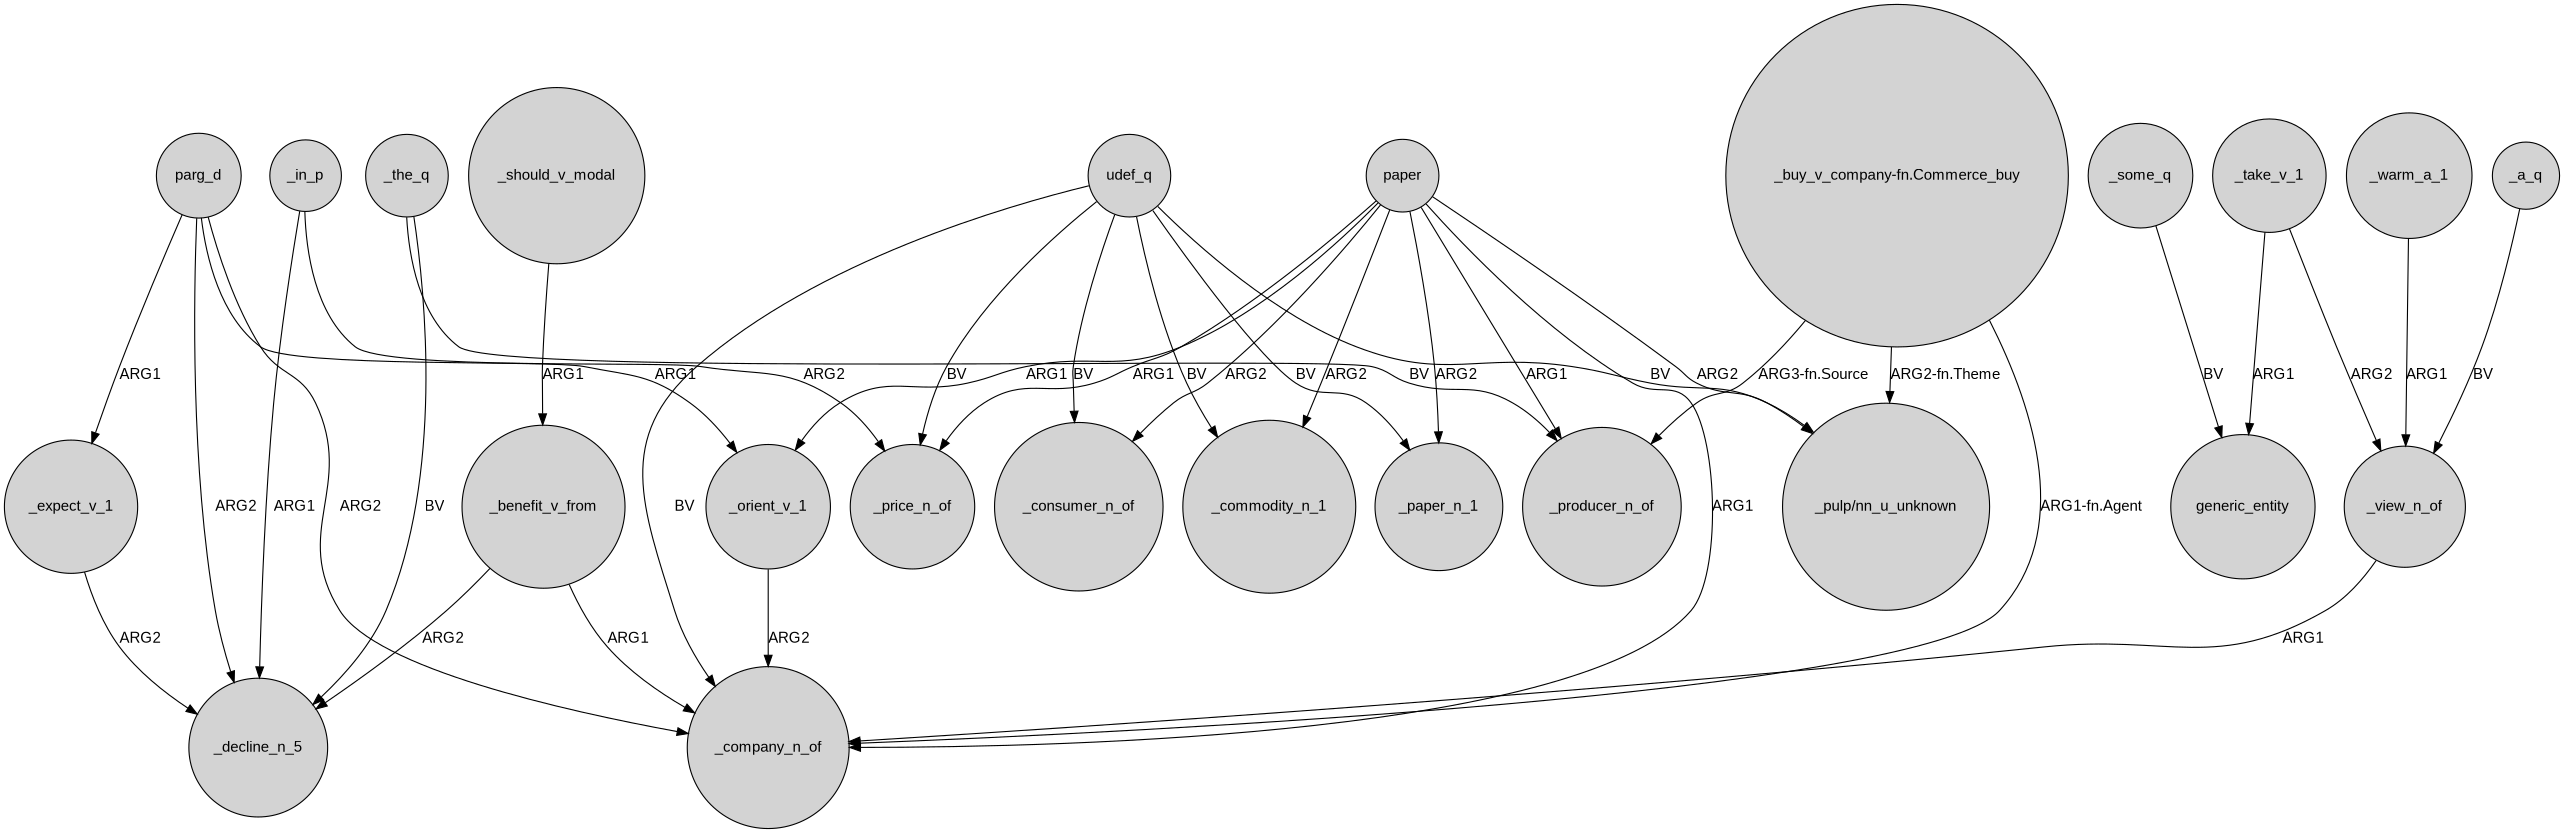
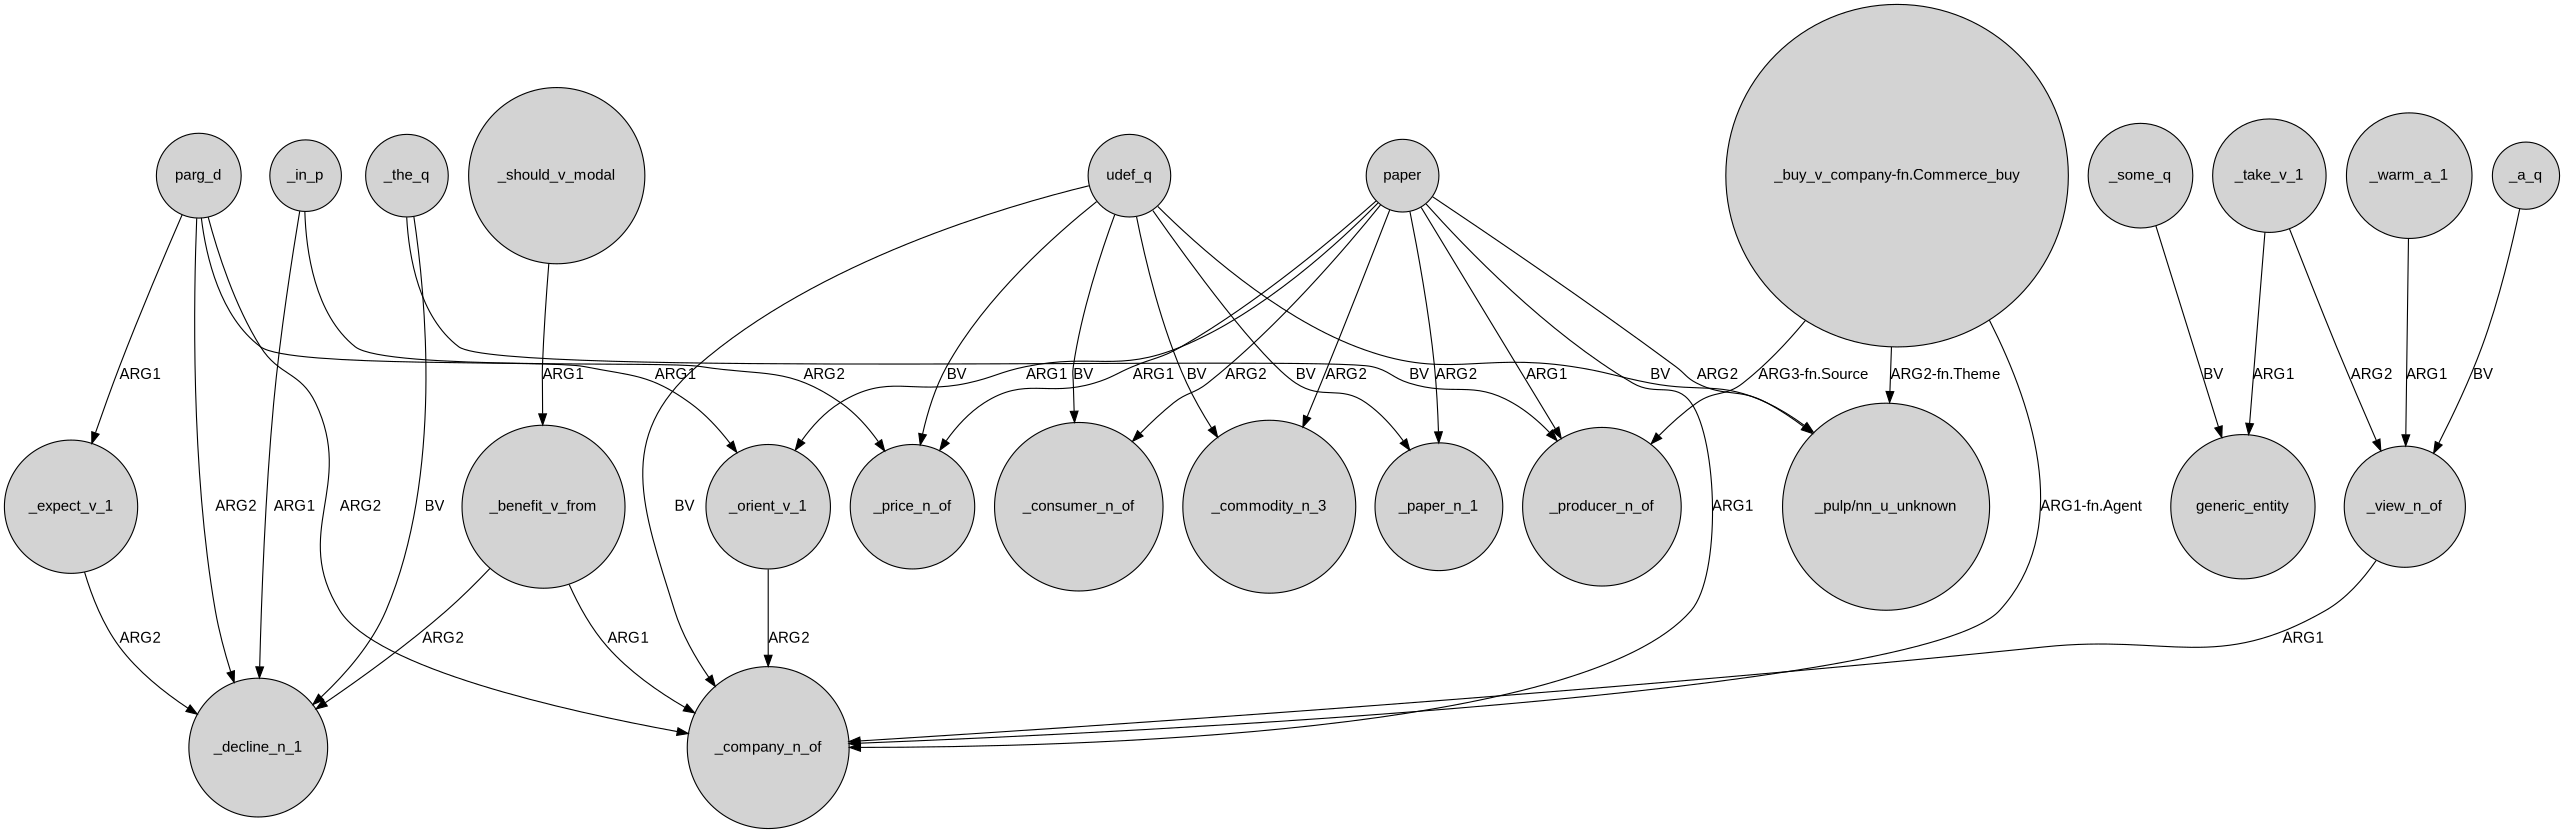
node "_commodity_n_1": label "_commodity_n_1" -> "_commodity_n_3"
node "_decline_n_5": label "_decline_n_5" -> "_decline_n_1"
